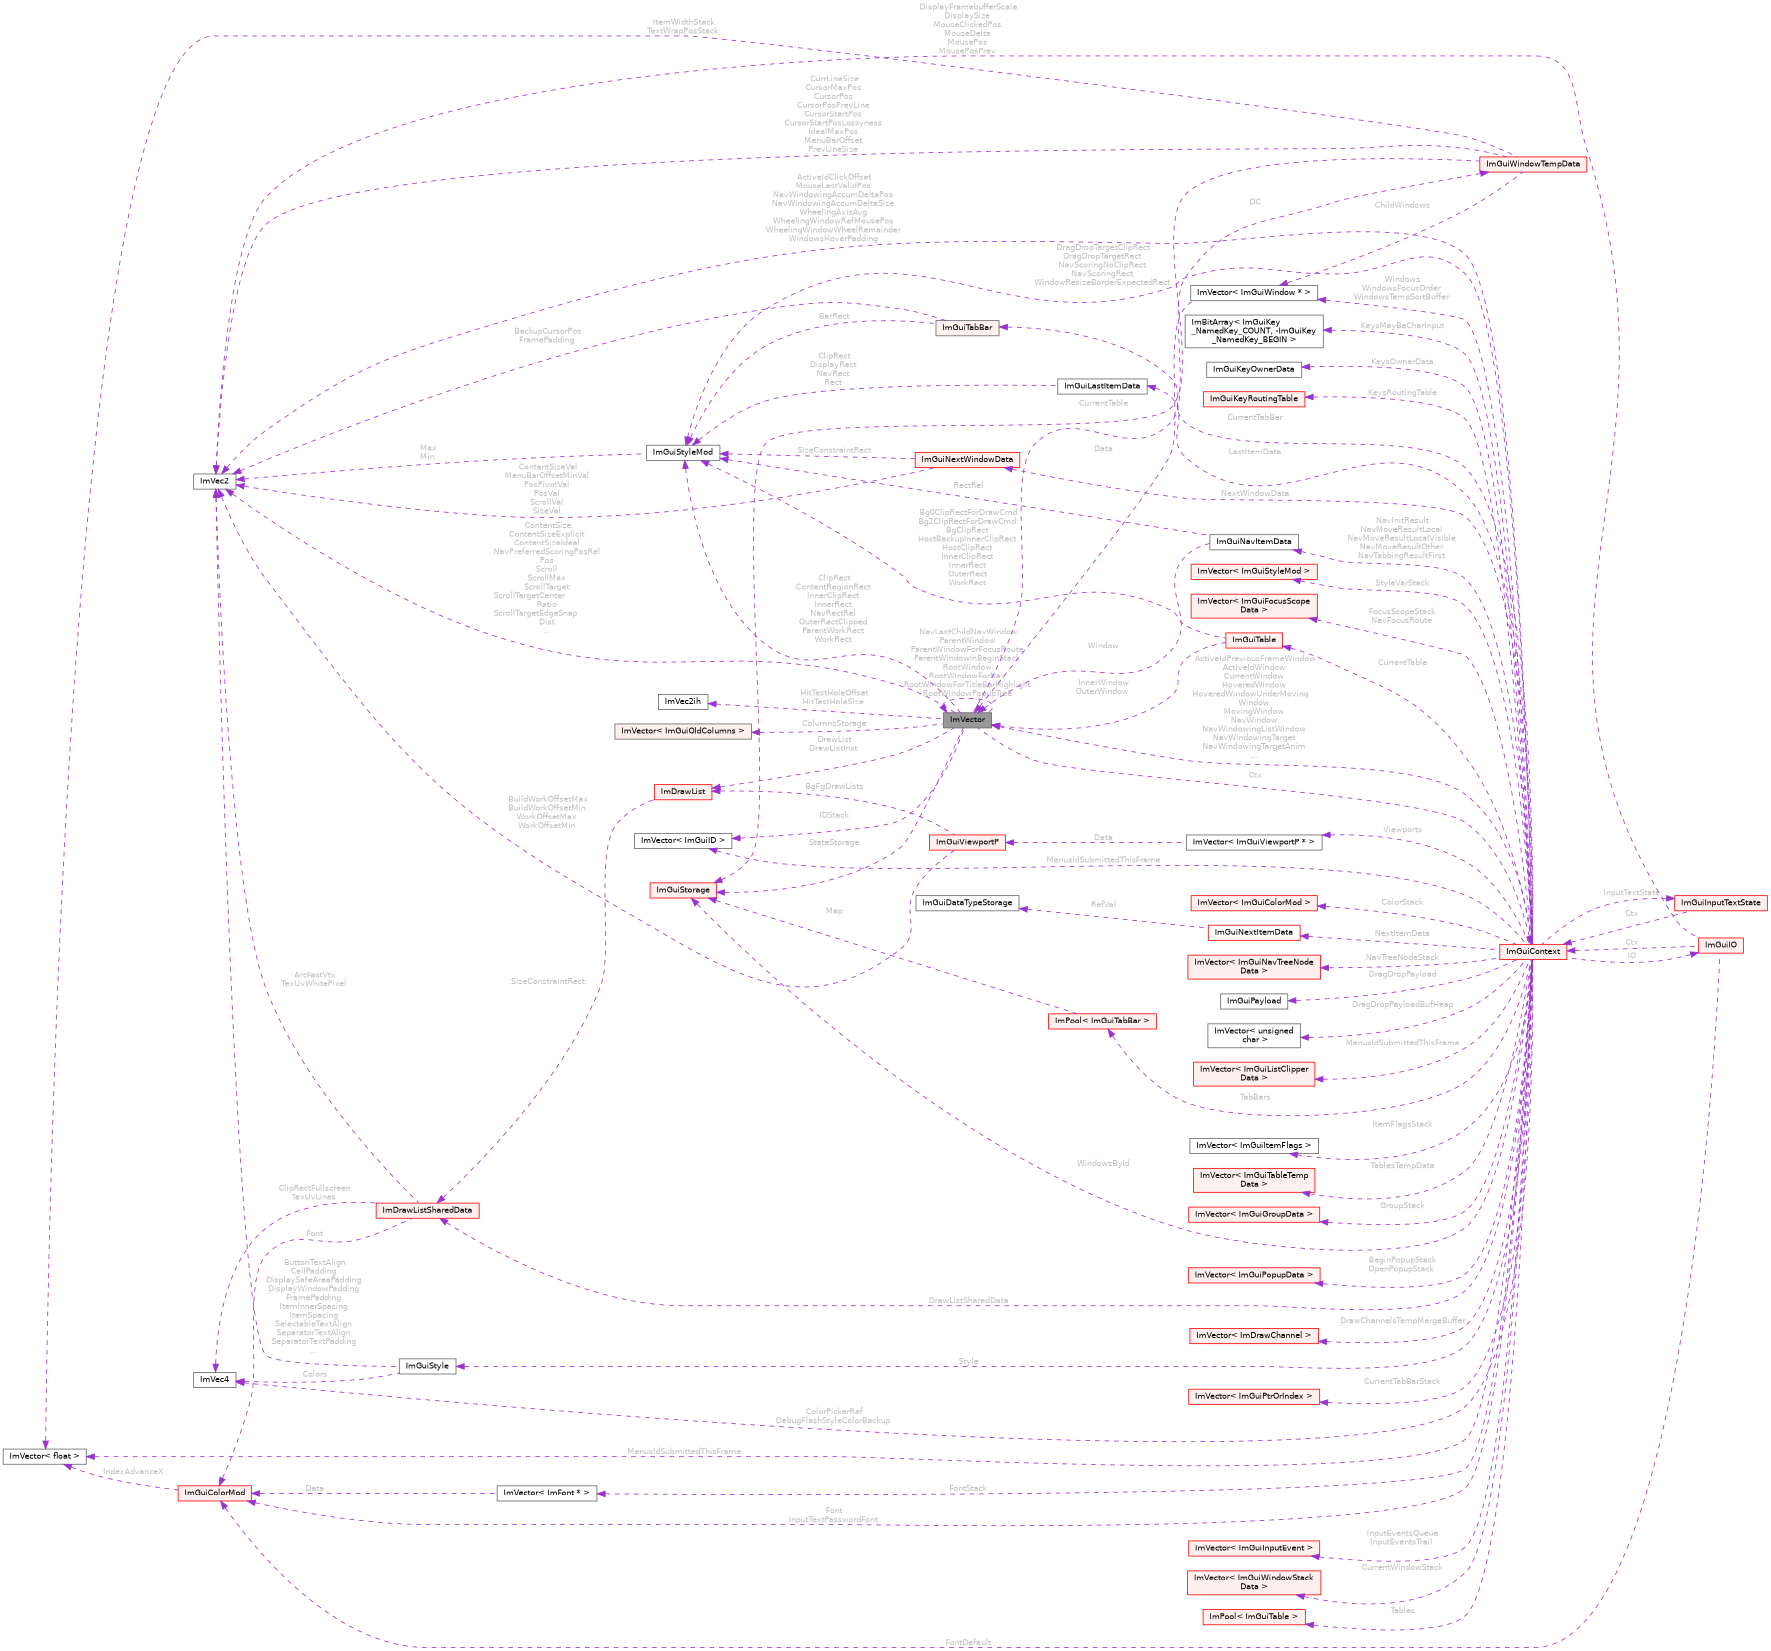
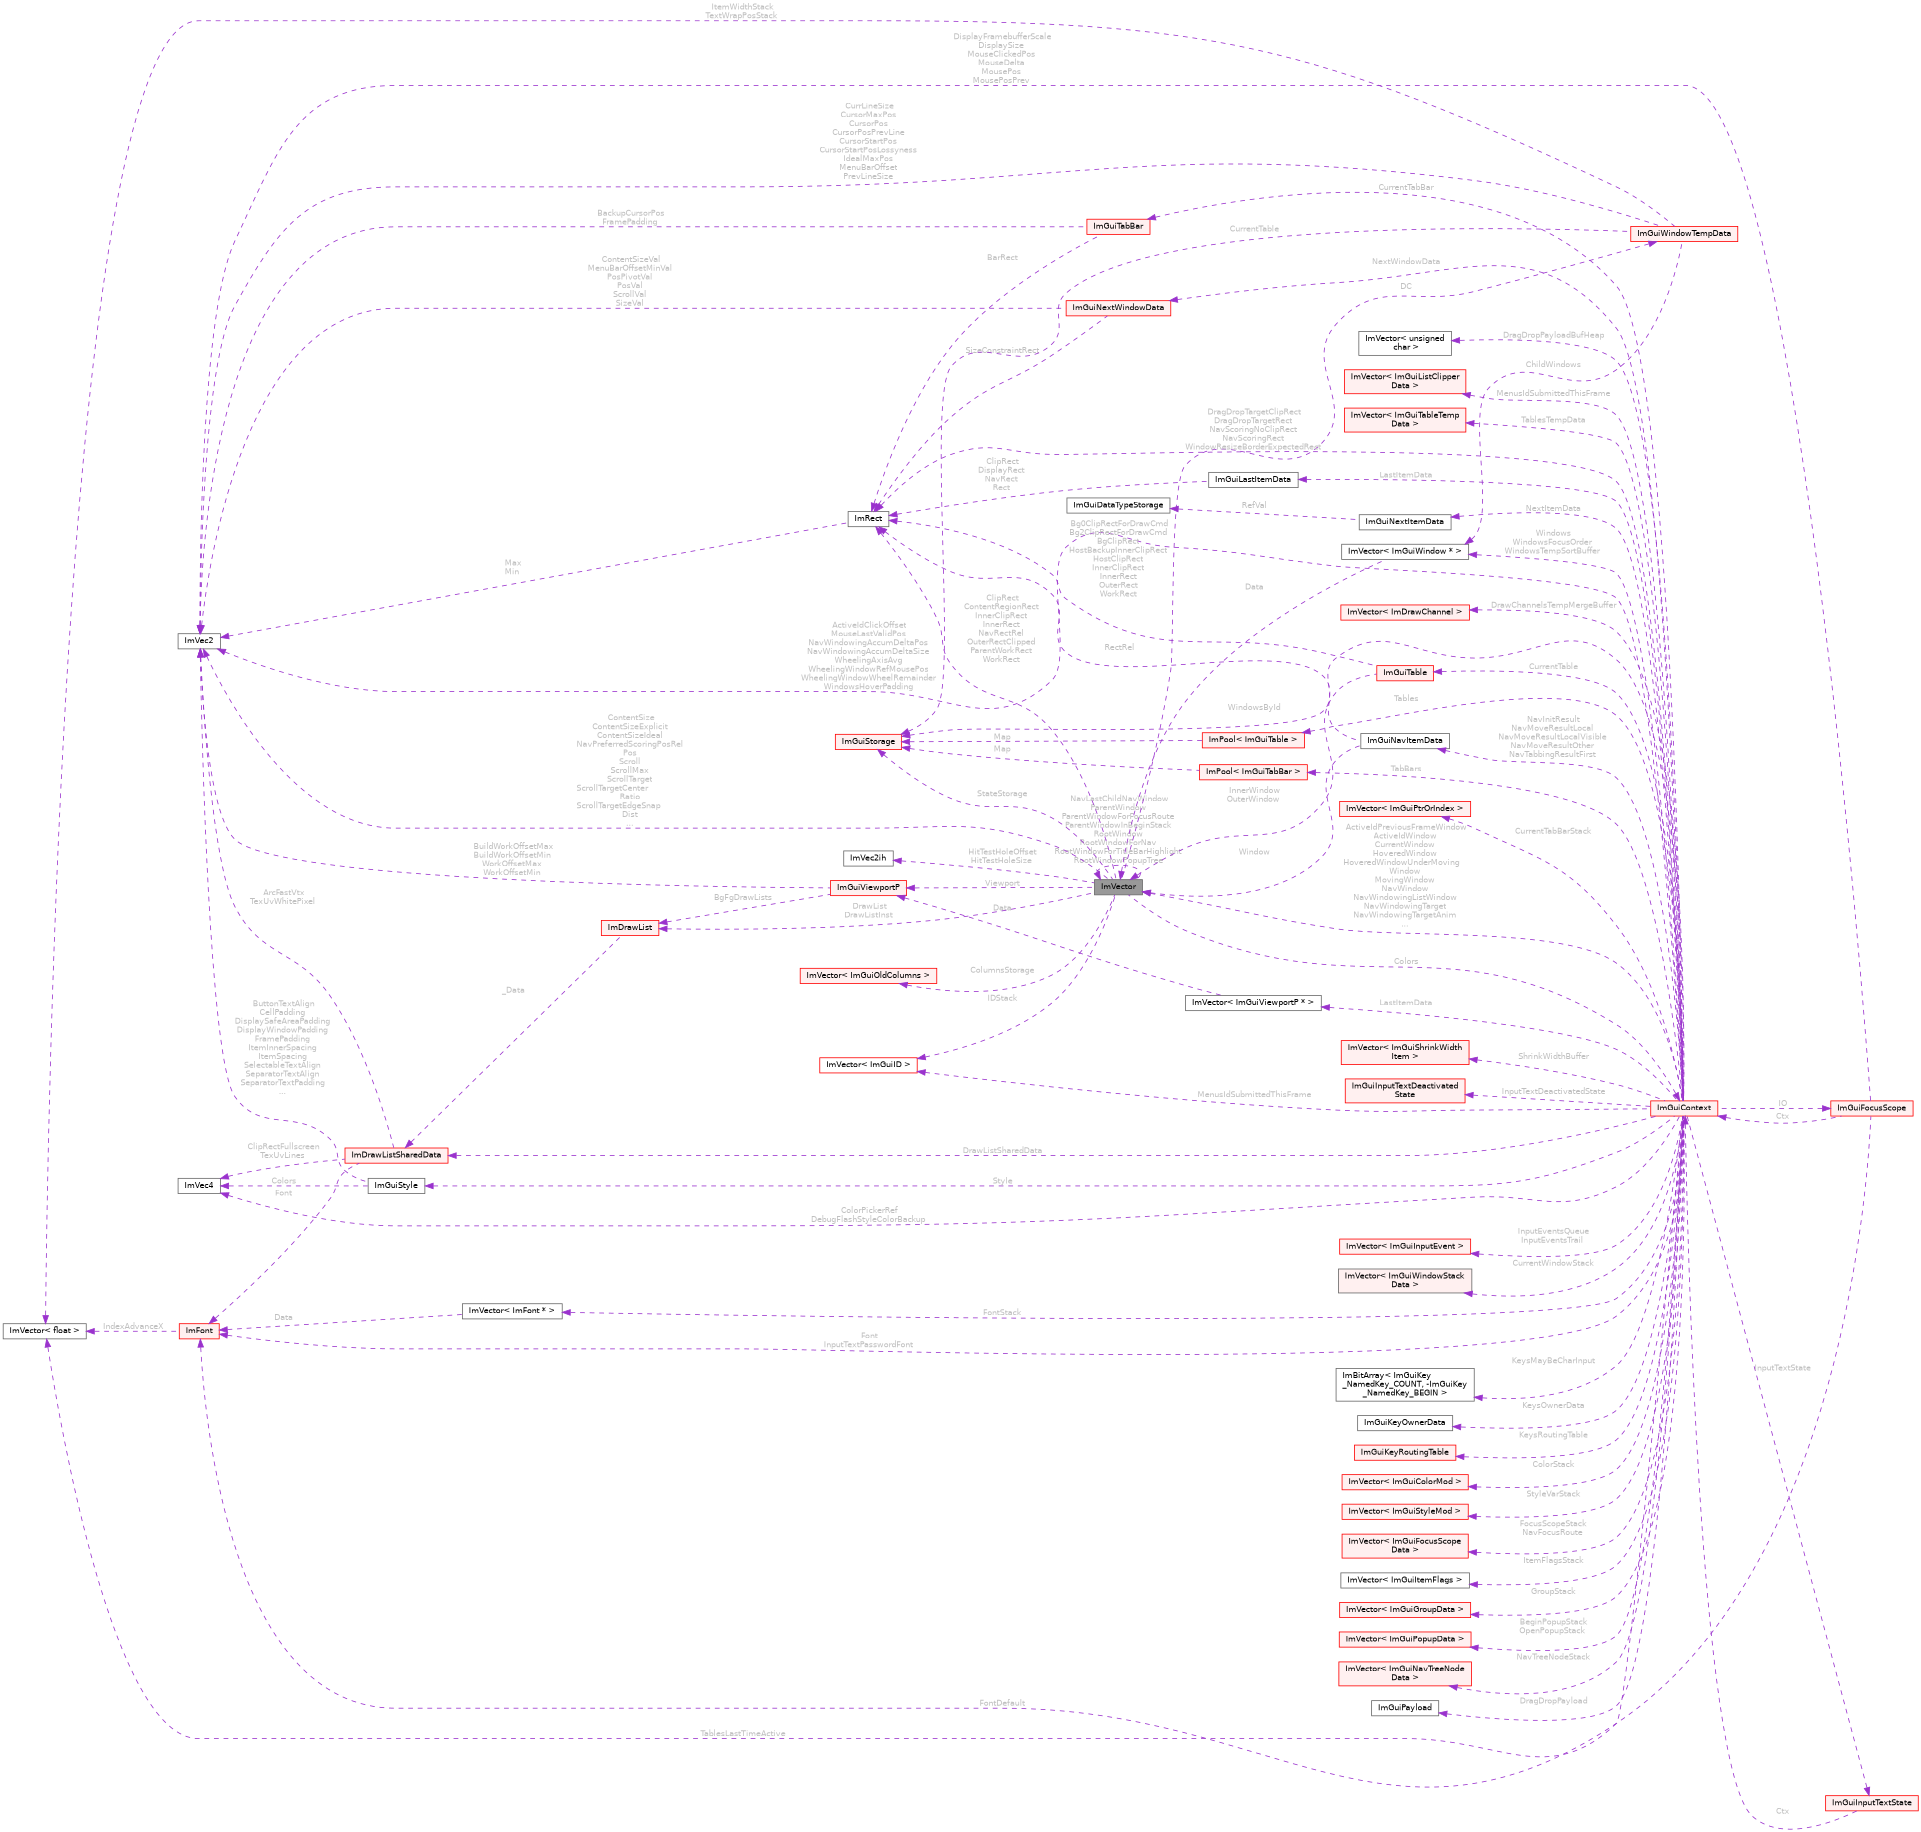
node "ImGuiTabBar": color gray40 -> red
node "ImGuiStyleMod": label "ImGuiStyleMod" -> "ImRect"
node "ImVector< ImGuiOldColumns >": color gray40 -> red
edge "ImPool< ImGuiTable >" -> "ImGuiStorage": added, label "Map"
edge "ImVector" -> "ImGuiContext": label " Ctx" -> " Colors"
edge "ImGuiContext" -> "ImVector< ImGuiViewportP * >": label " Viewports" -> " LastItemData"
node "ImVector< ImGuiID >": color gray40 -> red
edge "ImVector" -> "ImGuiViewportP": added, label "Viewport"
node "ImGuiNextItemData": color red -> gray40
node "ImGuiIO": label "ImGuiIO" -> "ImGuiFocusScope"
edge "ImDrawList" -> "ImDrawListSharedData": label " SizeConstraintRect" -> " _Data"
node "ImVector< ImGuiShrinkWidth Item >": added
node "ImGuiInputTextDeactivated State": added
edge "ImGuiContext" -> "ImVector< float >": label " MenusIdSubmittedThisFrame" -> " TablesLastTimeActive"
node "ImGuiColorMod": label "ImGuiColorMod" -> "ImFont"
node "ImVector< ImGuiWindowStack Data >": color red -> gray40
